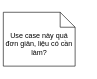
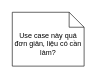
node "Use case này quá đơn giản, liệu có cần làm?": moved (39, 39) -> (48, 39)
